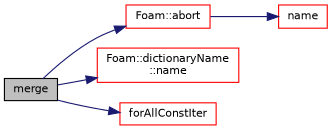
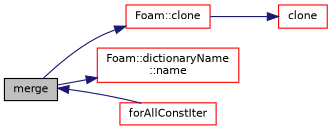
node "Foam::abort": label "Foam::abort" -> "Foam::clone"
node "name": label "name" -> "clone"
edge "merge" -> "forAllConstIter": reversed
